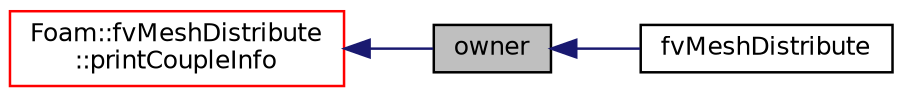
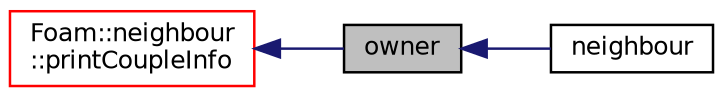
node "Foam::fvMeshDistribute ::printCoupleInfo": label "Foam::fvMeshDistribute ::printCoupleInfo" -> "Foam::neighbour ::printCoupleInfo"
node "fvMeshDistribute": label "fvMeshDistribute" -> "neighbour"
